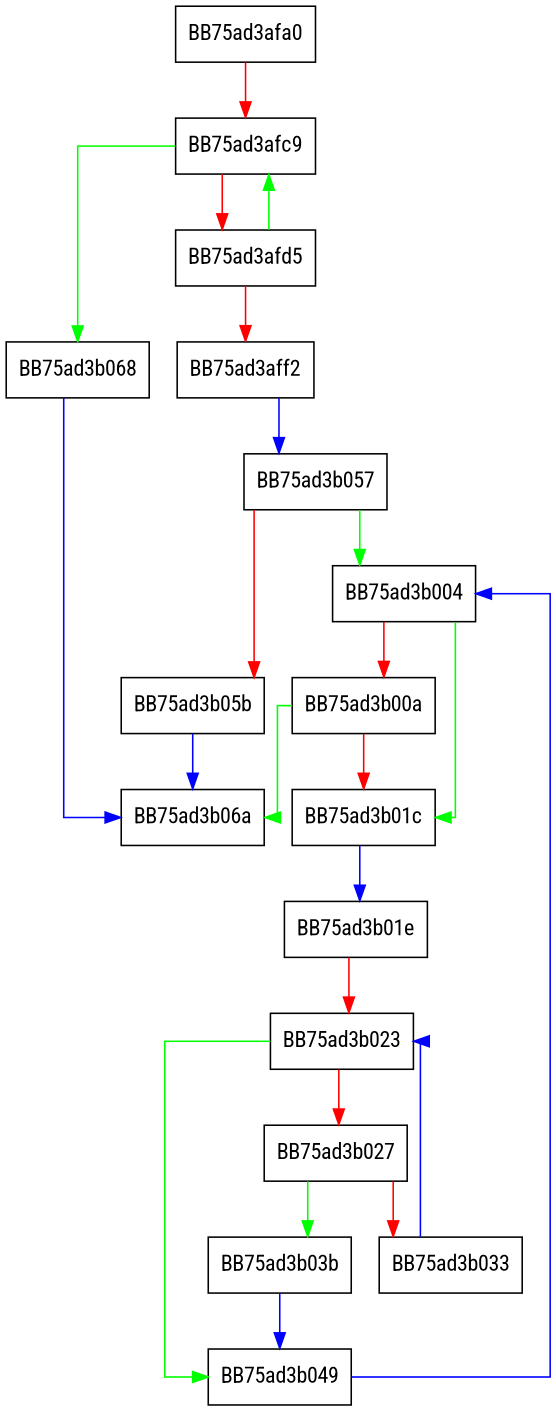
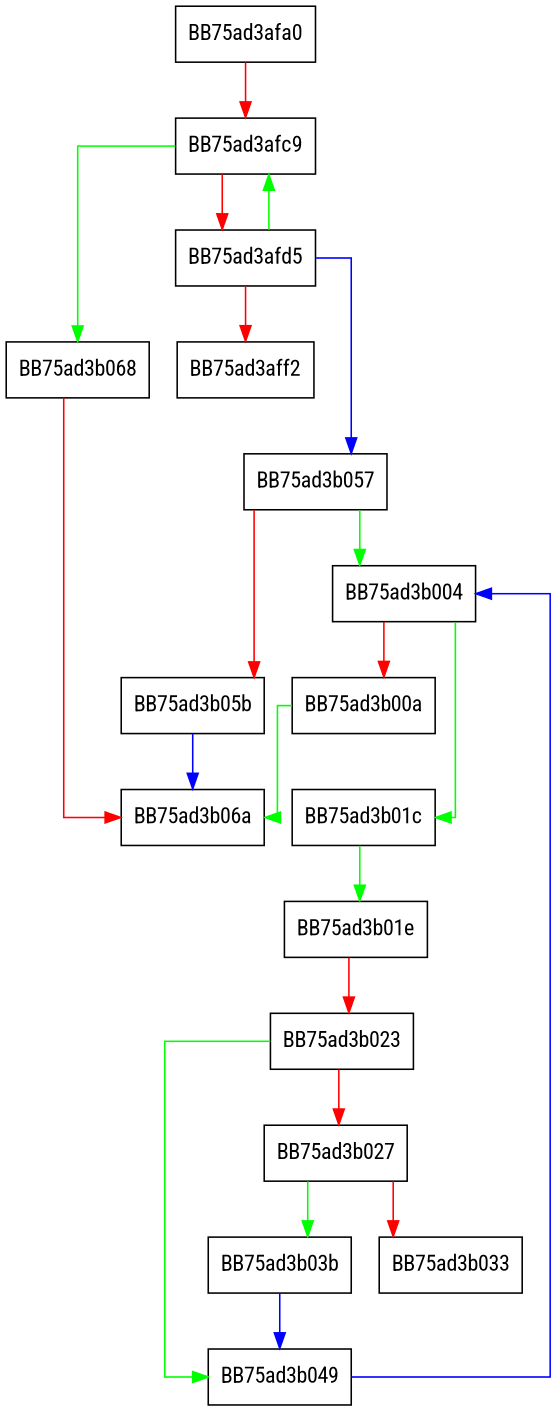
edge "BB75ad3aff2" -> "BB75ad3b057": now "BB75ad3afd5" -> "BB75ad3b057"
edge "BB75ad3b068" -> "BB75ad3b06a": color blue -> red
edge "BB75ad3b00a" -> "BB75ad3b01c": removed
edge "BB75ad3b01c" -> "BB75ad3b01e": color blue -> green
edge "BB75ad3b033" -> "BB75ad3b023": removed
